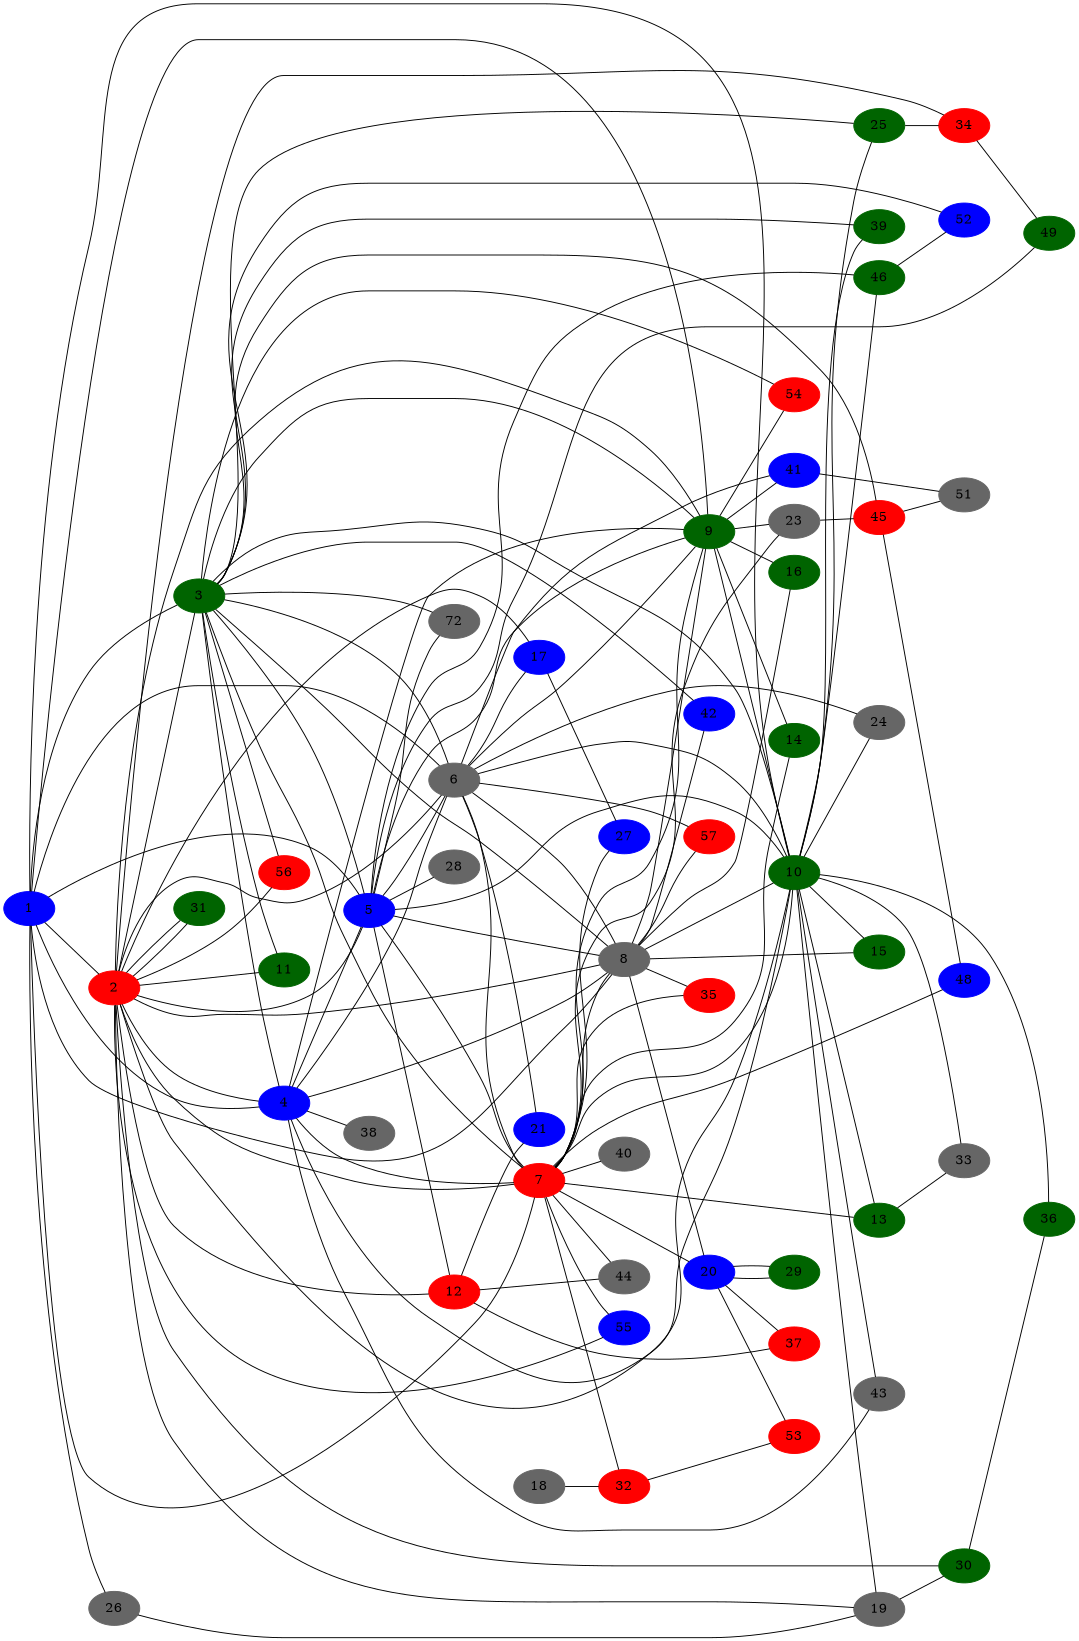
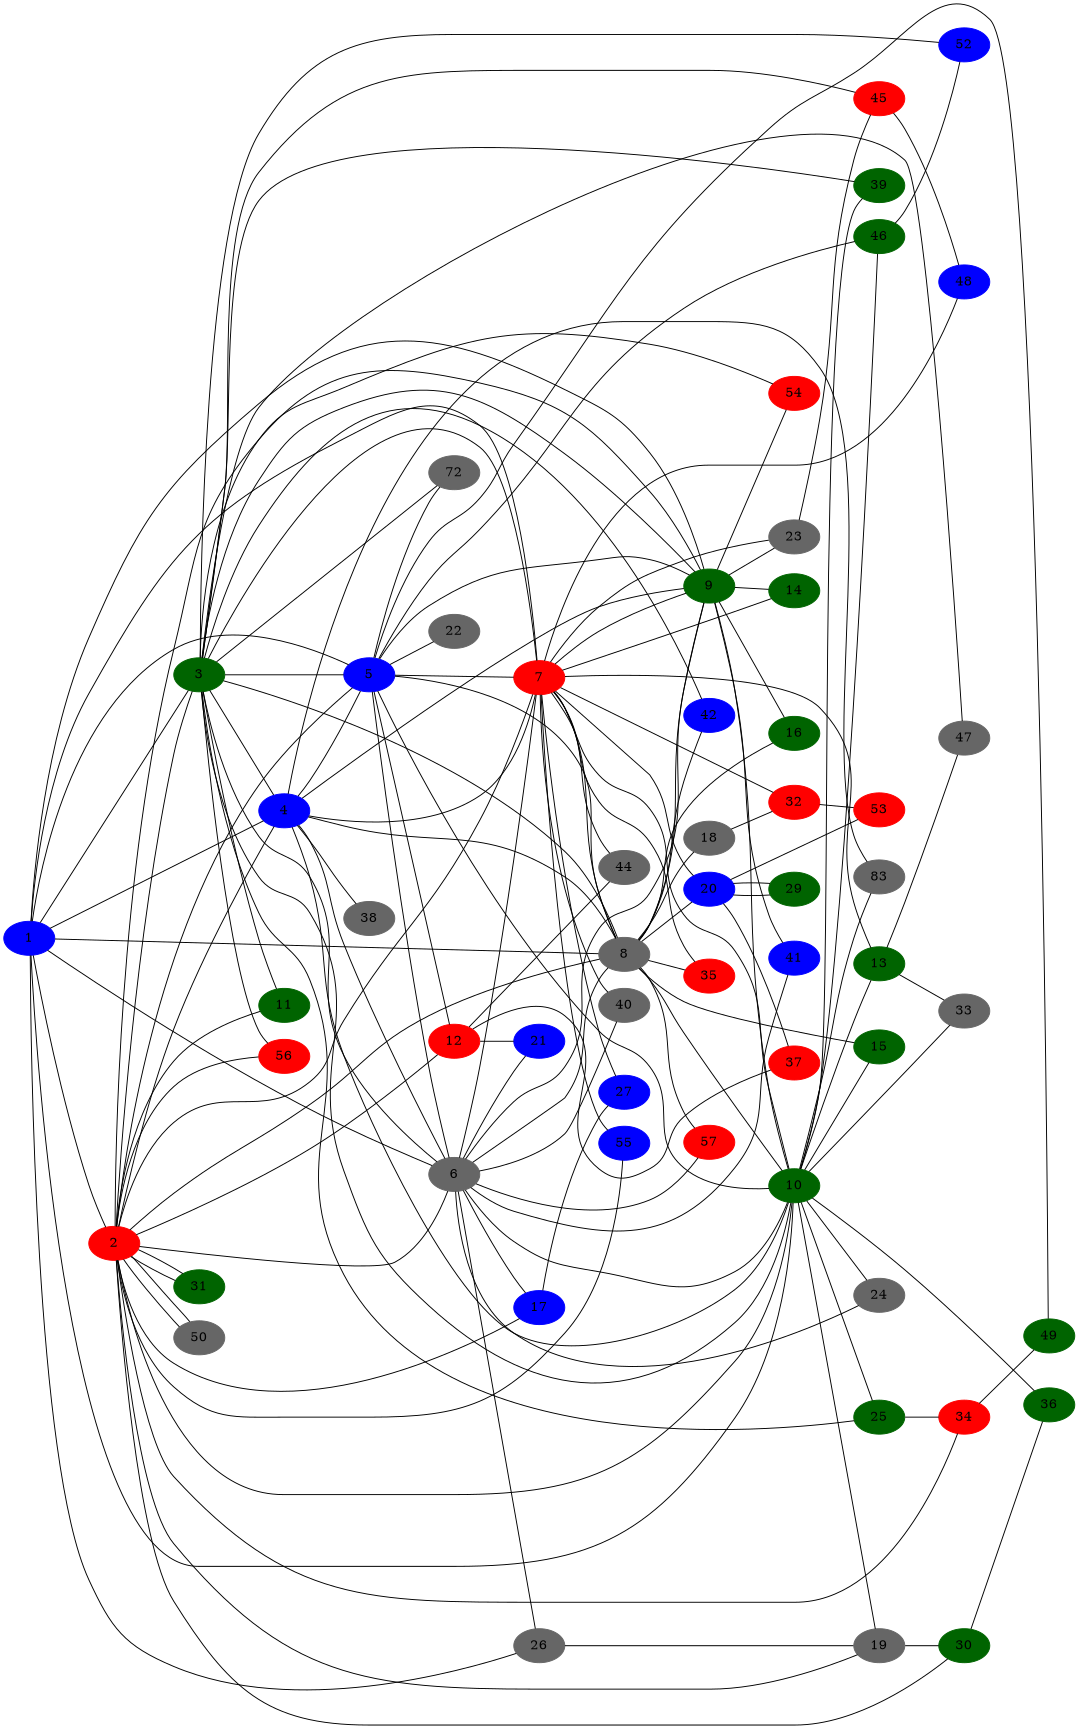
node "51": removed
node "47": added
node "28": label "28" -> "22"
edge "18" -- "8": added
edge "40" -- "6": added
node "50": added
node "43": label "43" -> "83"
edge "6" -- "26": added
